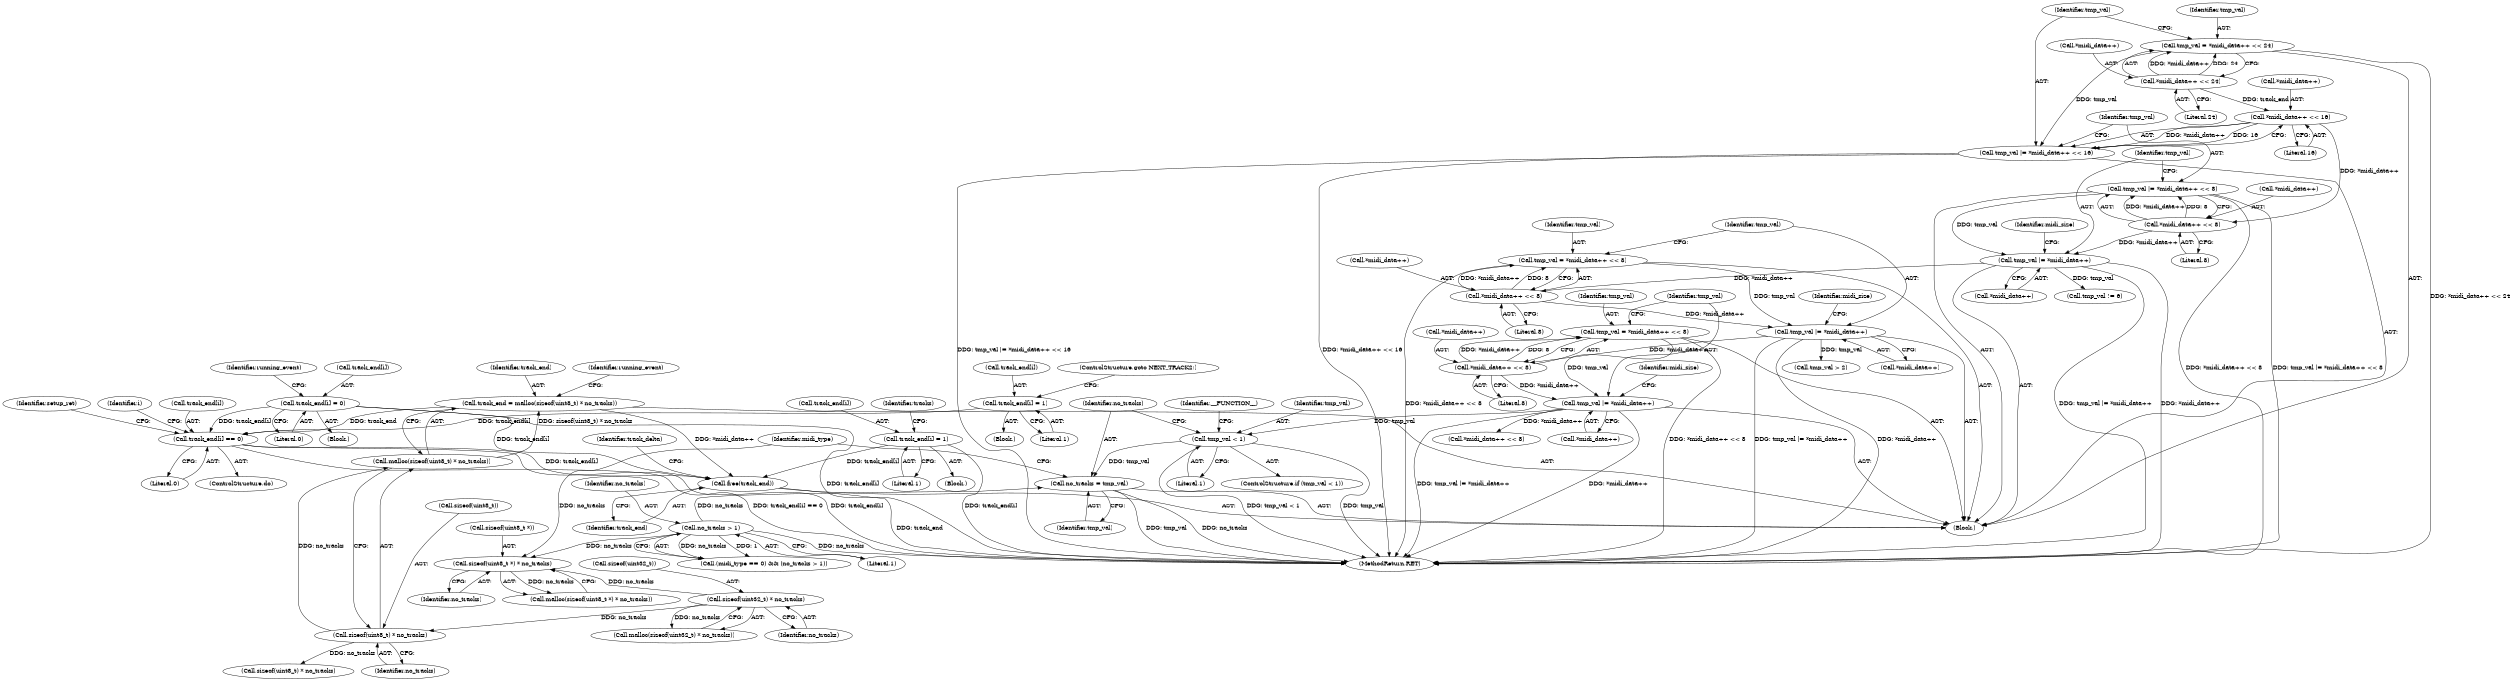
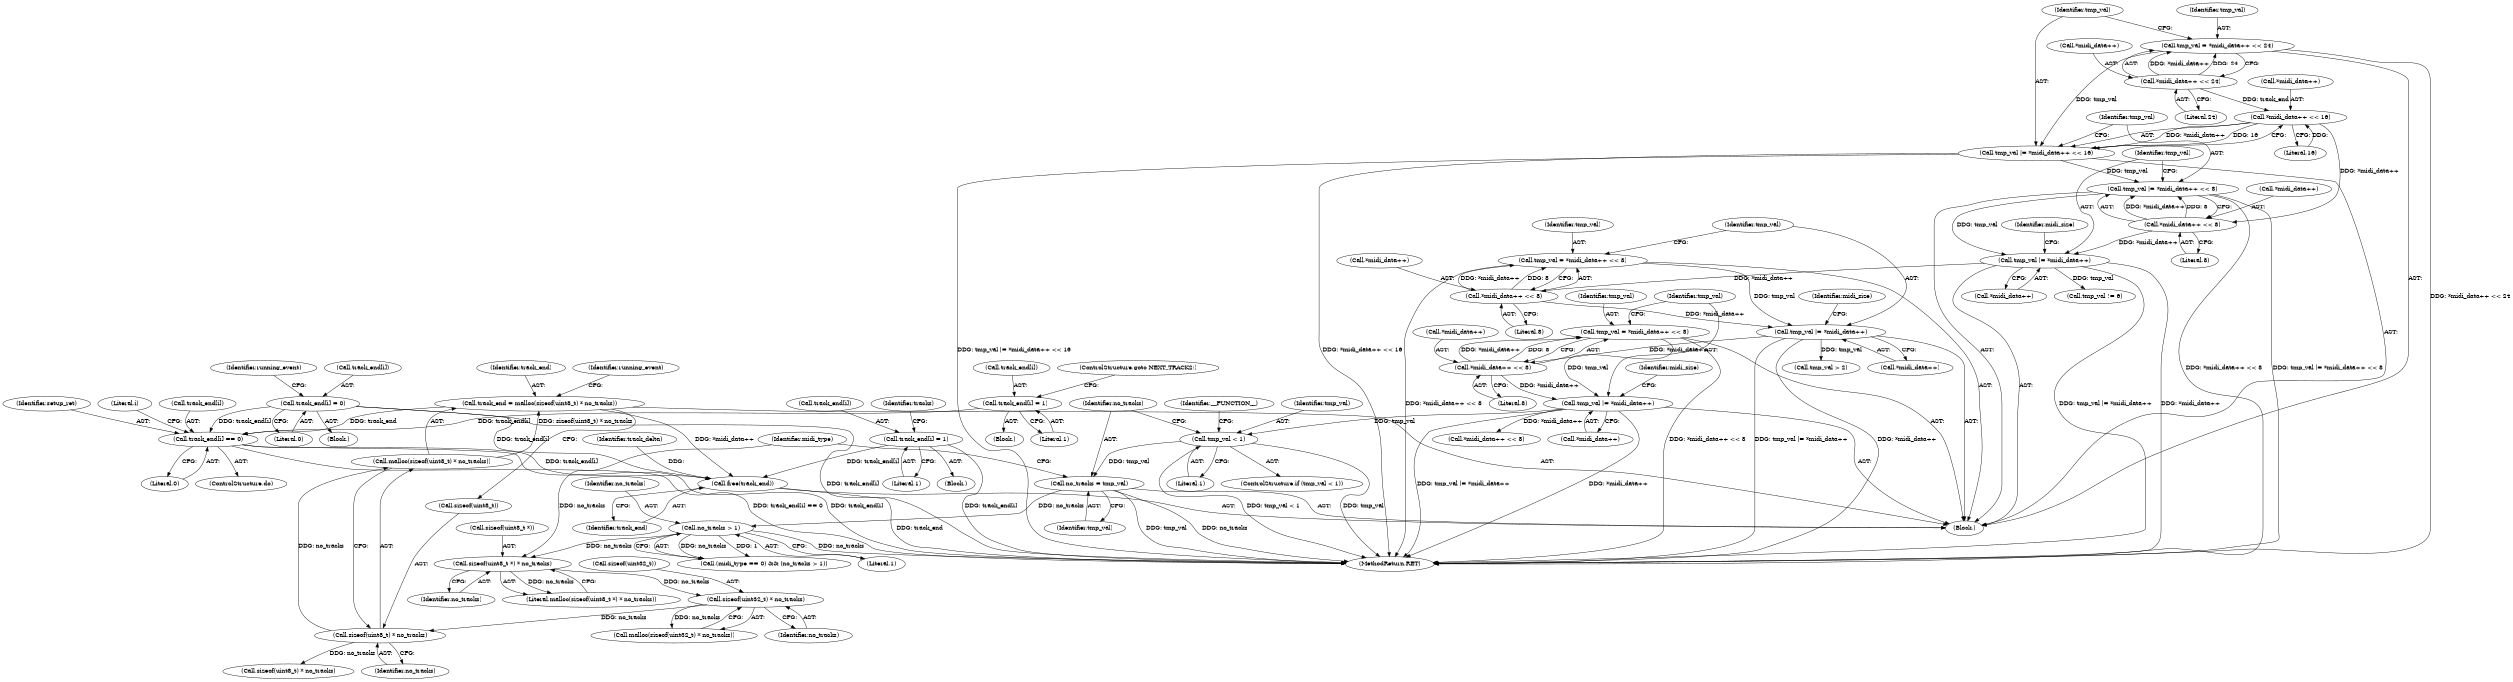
edge "(Literal,16)" -> "(Call,*midi_data++ << 16)": label "AST: " -> "DDG: "
edge "(Call,tmp_val |= *midi_data++ << 16)" -> "(Call,tmp_val |= *midi_data++ << 8)": added, label "DDG: tmp_val"
node "(Identifier,i)": label "(Identifier,i)" -> "(Literal,i)"
edge "(Call,track_end = malloc(sizeof(uint8_t) * no_tracks))" -> "(Call,malloc(sizeof(uint8_t) * no_tracks))": now "(Call,track_end = malloc(sizeof(uint8_t) * no_tracks))" -> "(Call,sizeof(uint8_t))"
edge "(Identifier,setup_ret)" -> "(Call,track_end[i] == 0)": label "CFG: " -> "AST: "
edge "(Identifier,track_delta)" -> "(Call,free(track_end))": label "CFG: " -> "DDG: "
edge "(Call,no_tracks > 1)" -> "(Call,no_tracks = tmp_val)": reversed
edge "(Call,sizeof(uint32_t) * no_tracks)" -> "(Call,sizeof(uint8_t *) * no_tracks)": reversed
node "(Call,malloc(sizeof(uint8_t *) * no_tracks))": label "(Call,malloc(sizeof(uint8_t *) * no_tracks))" -> "(Literal,malloc(sizeof(uint8_t *) * no_tracks))"
